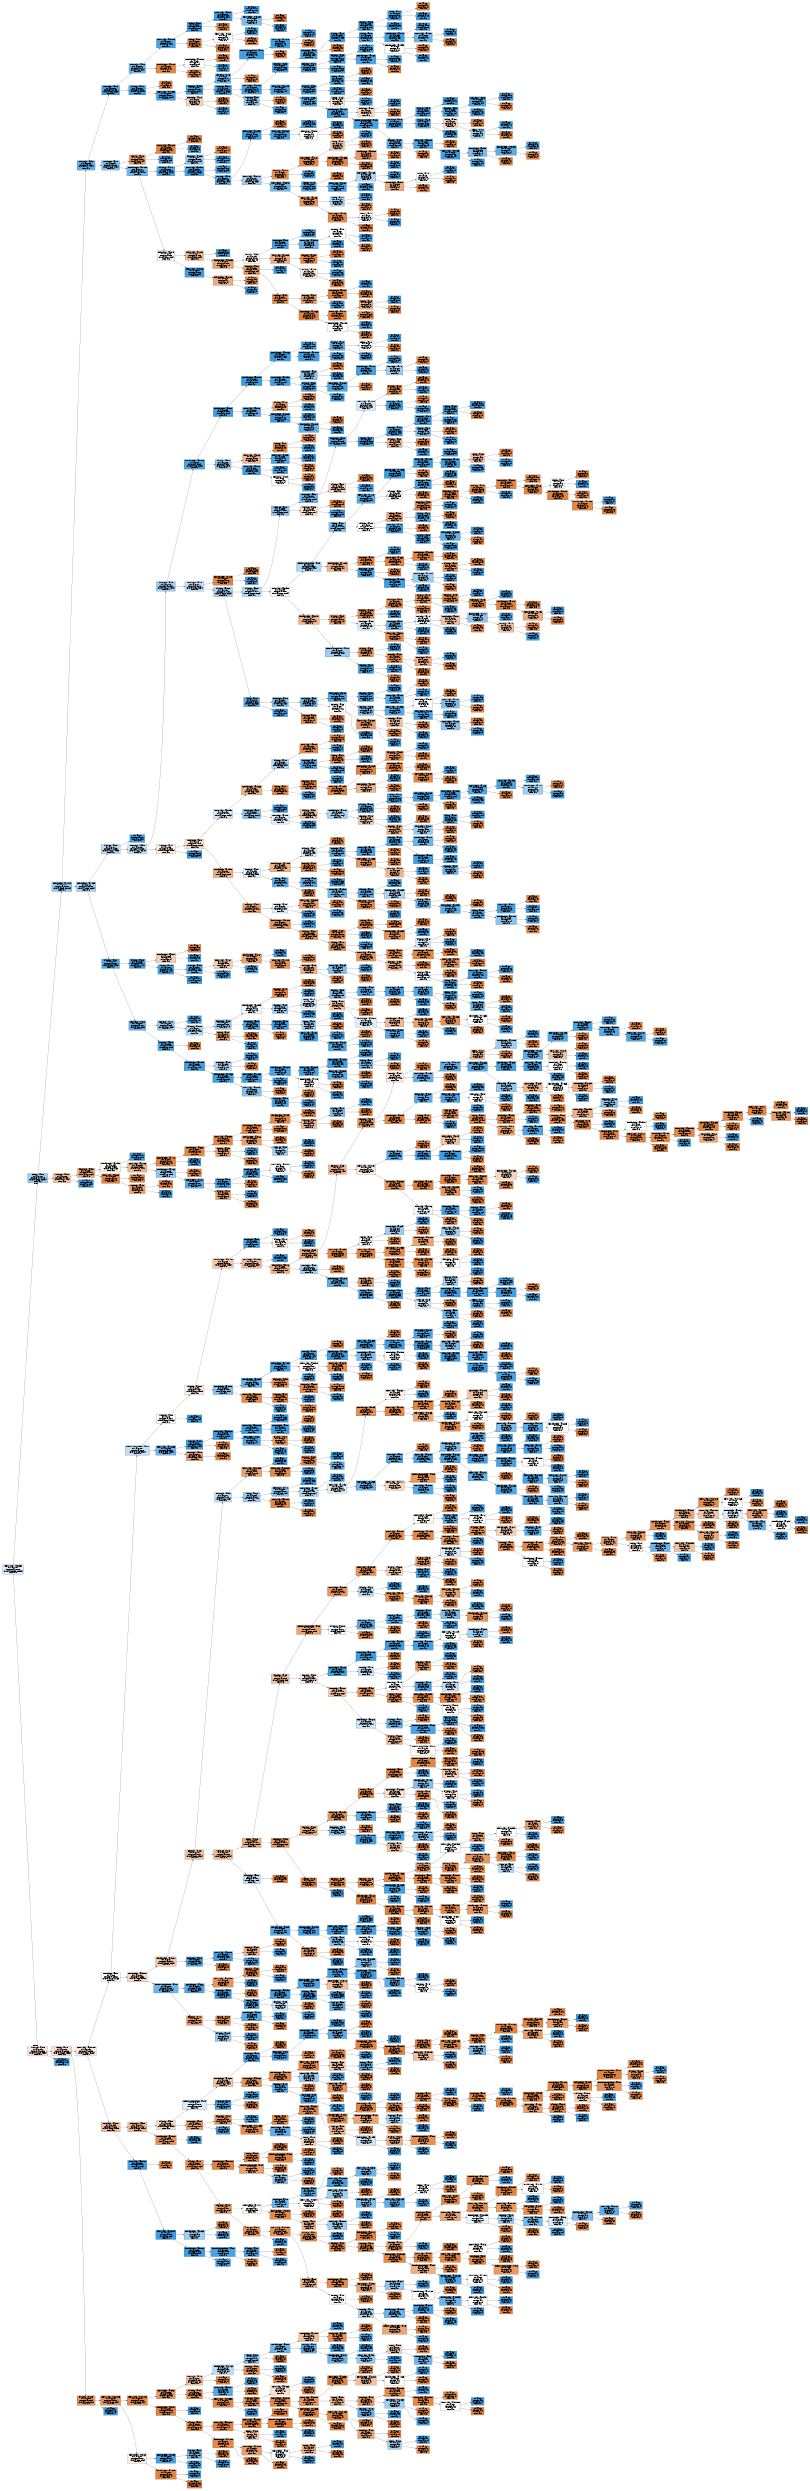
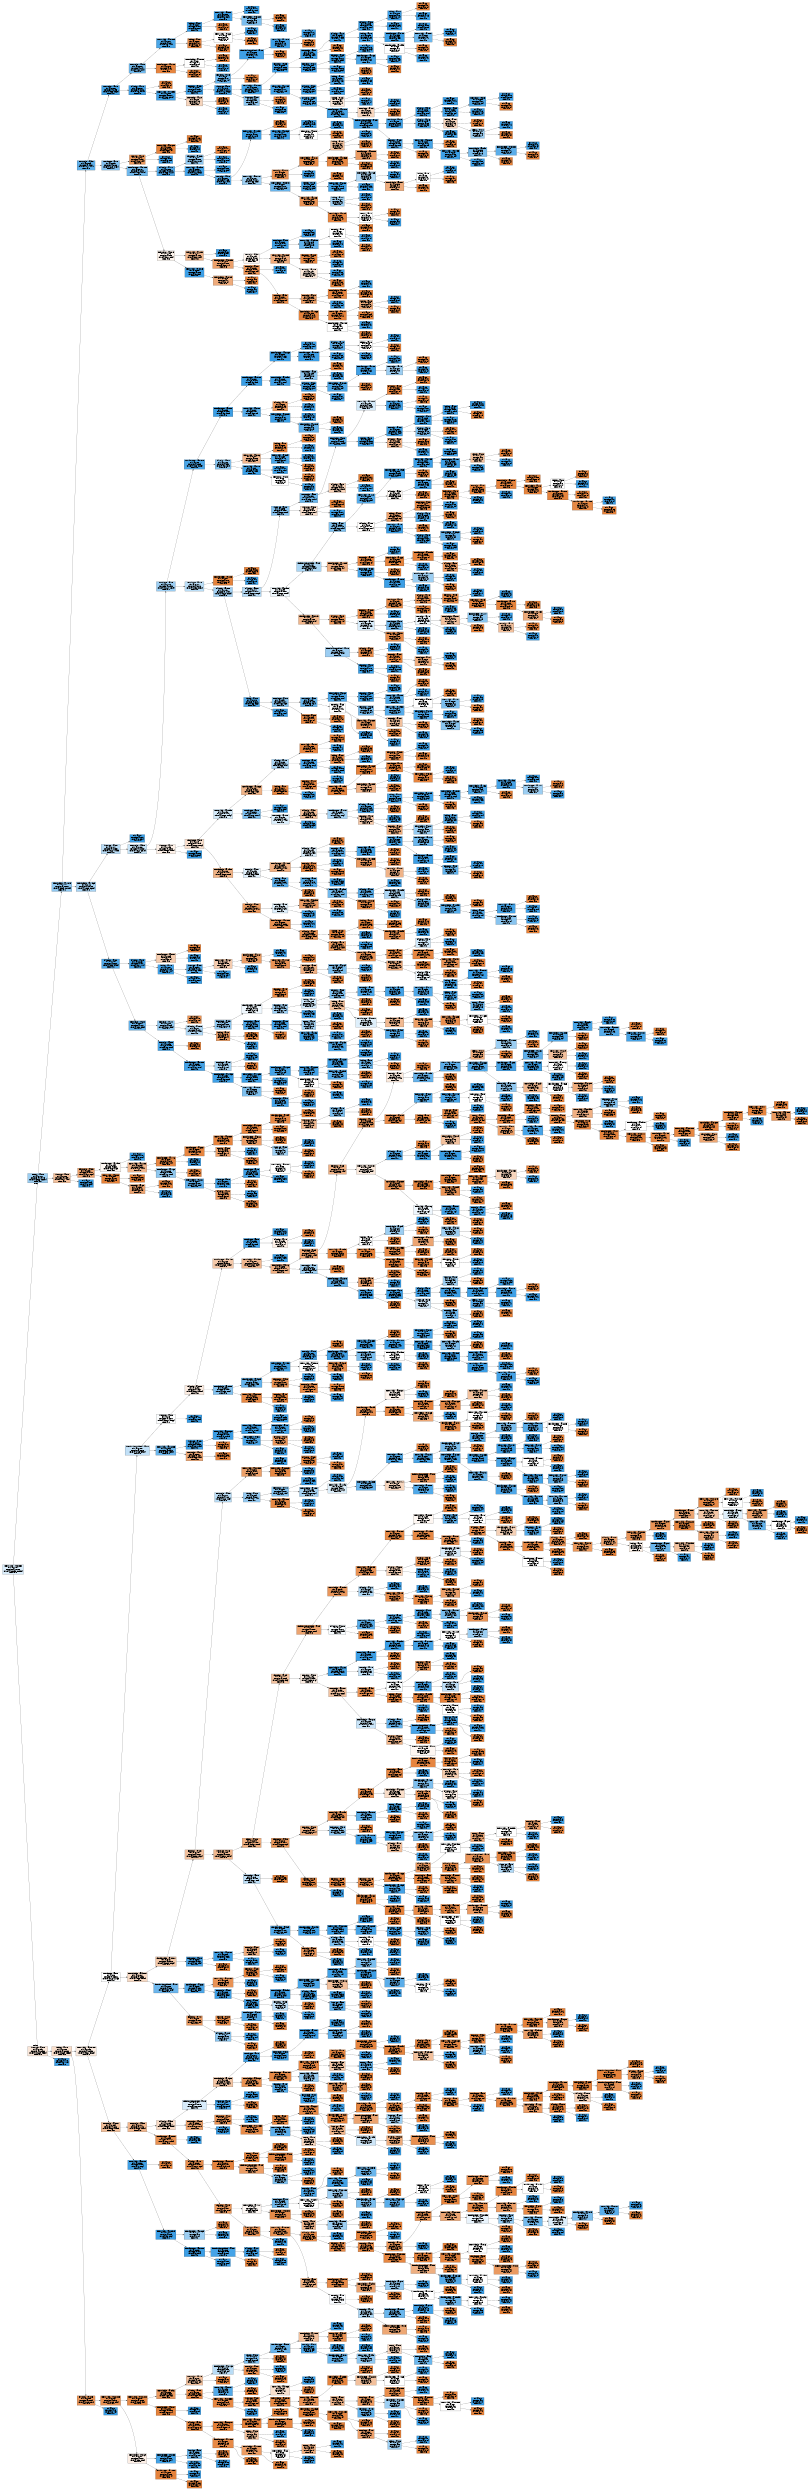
node "gini = 0.0 samples = 75 value = [0, 75] class = p": fillcolor #399de5 -> #e89152
node "gini = 0.0 samples = 277 value = [277, 0] bruise = e": label "gini = 0.0 samples = 277 value = [277, 0] bruise = e" -> "gini = 0.0 samples = 277 value = [277, 0] class = e"
node "gini = 0.0 samples = 128 value = [128, 0] class = e": removed
node "gini = 0.0 samples = 94 value = [94, 0] class = e": fillcolor #5caeea -> #e58139
node "gini = 0.0 samples = 395 value = [395, 0] class = e": removed
